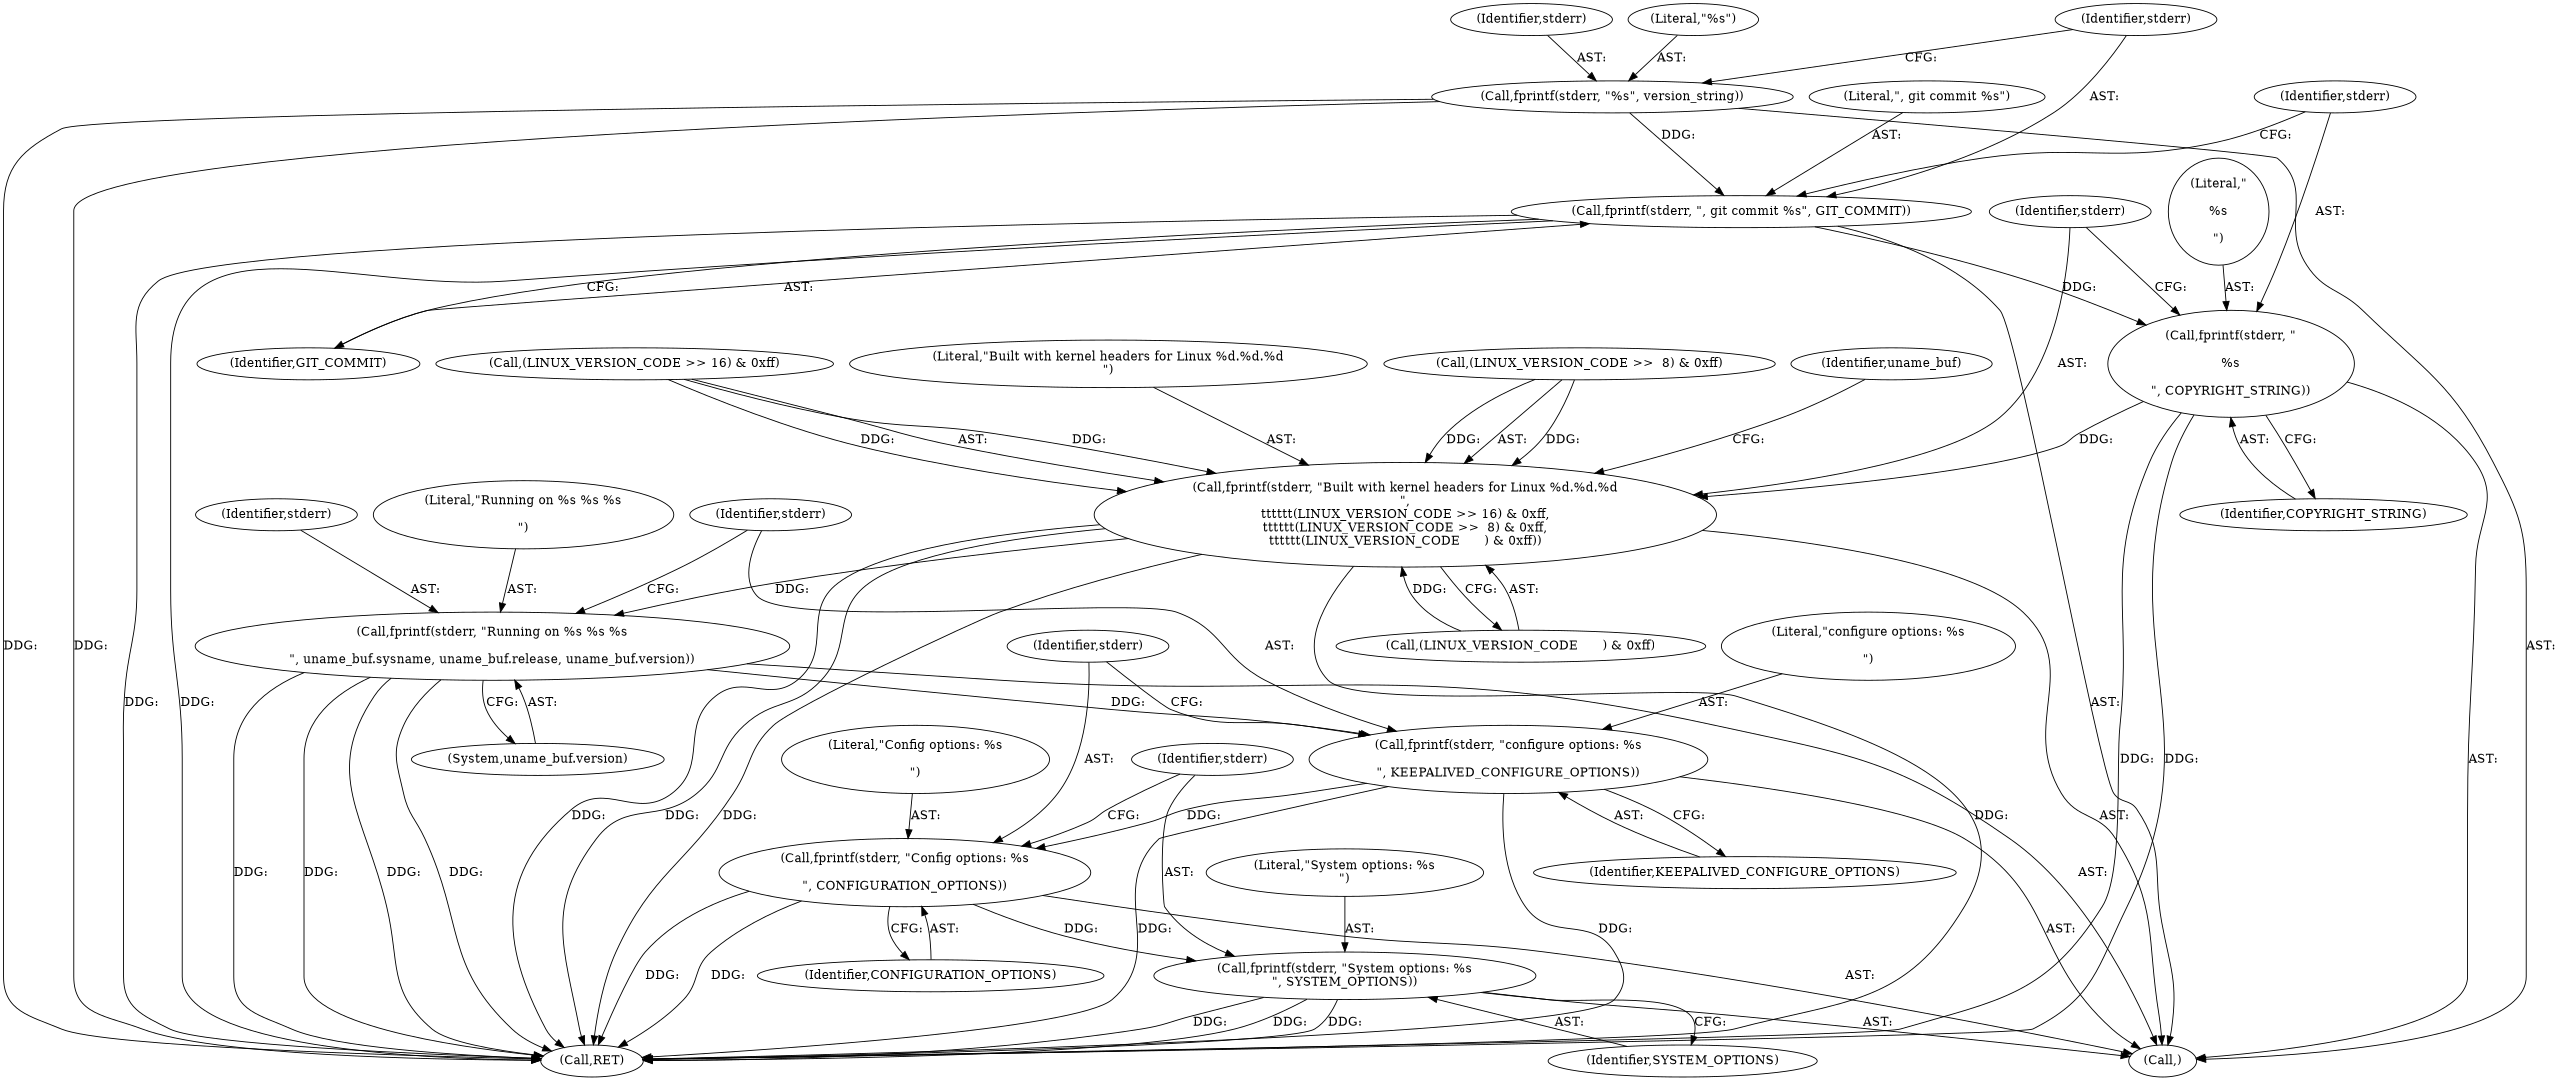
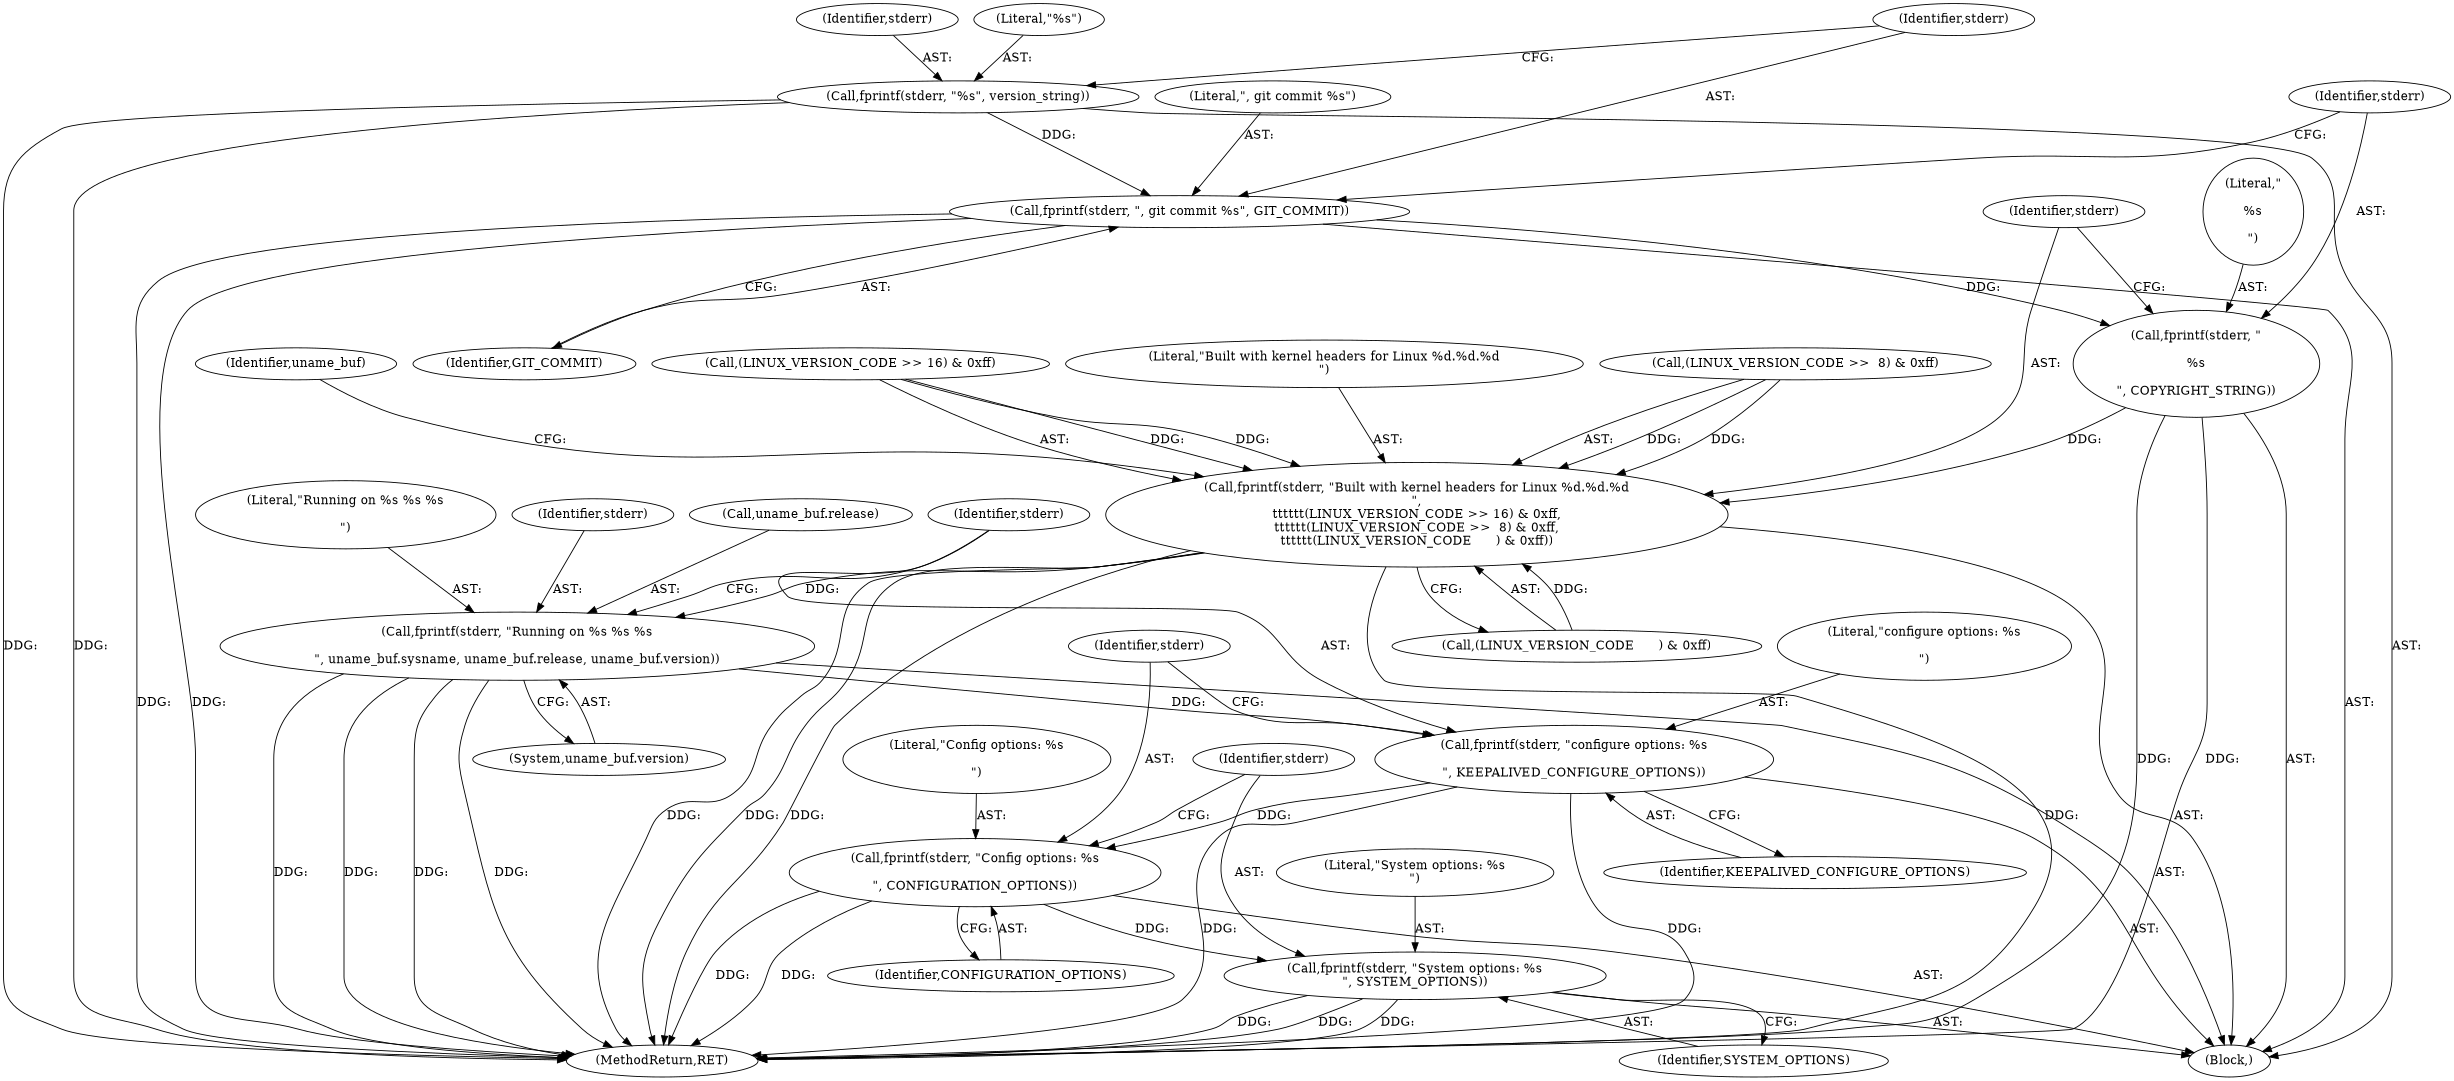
node "(Call,uname_buf.release)": added
node "(Identifier,COPYRIGHT_STRING)": removed
node "(Call,RET)": label "(Call,RET)" -> "(MethodReturn,RET)"
node "(Call,)": label "(Call,)" -> "(Block,)"
